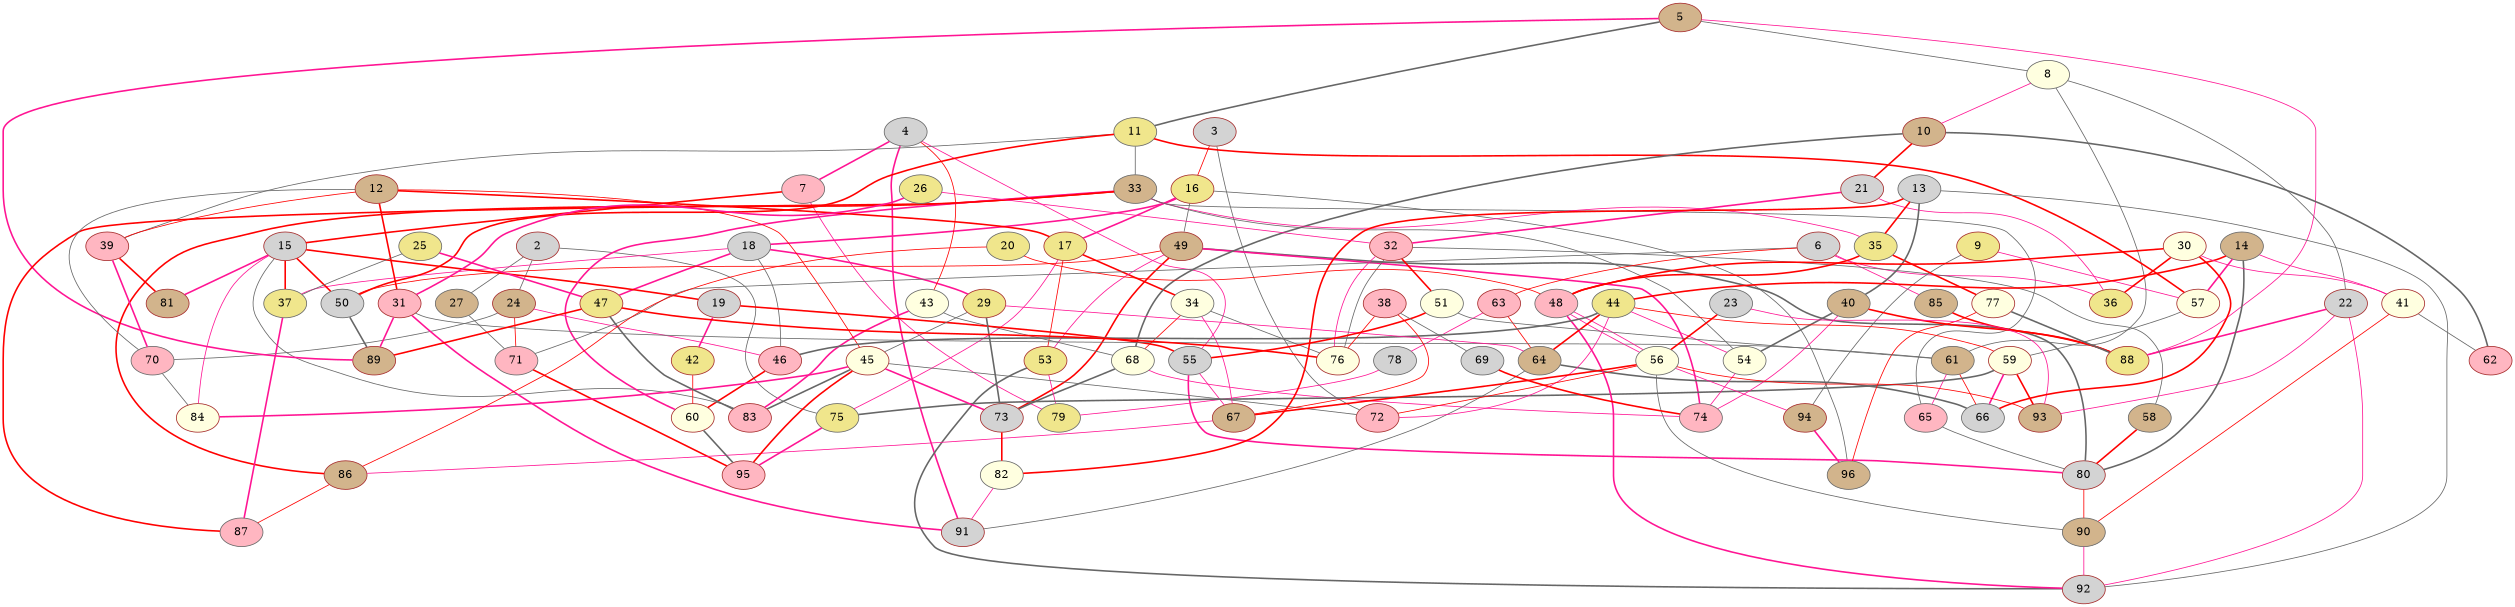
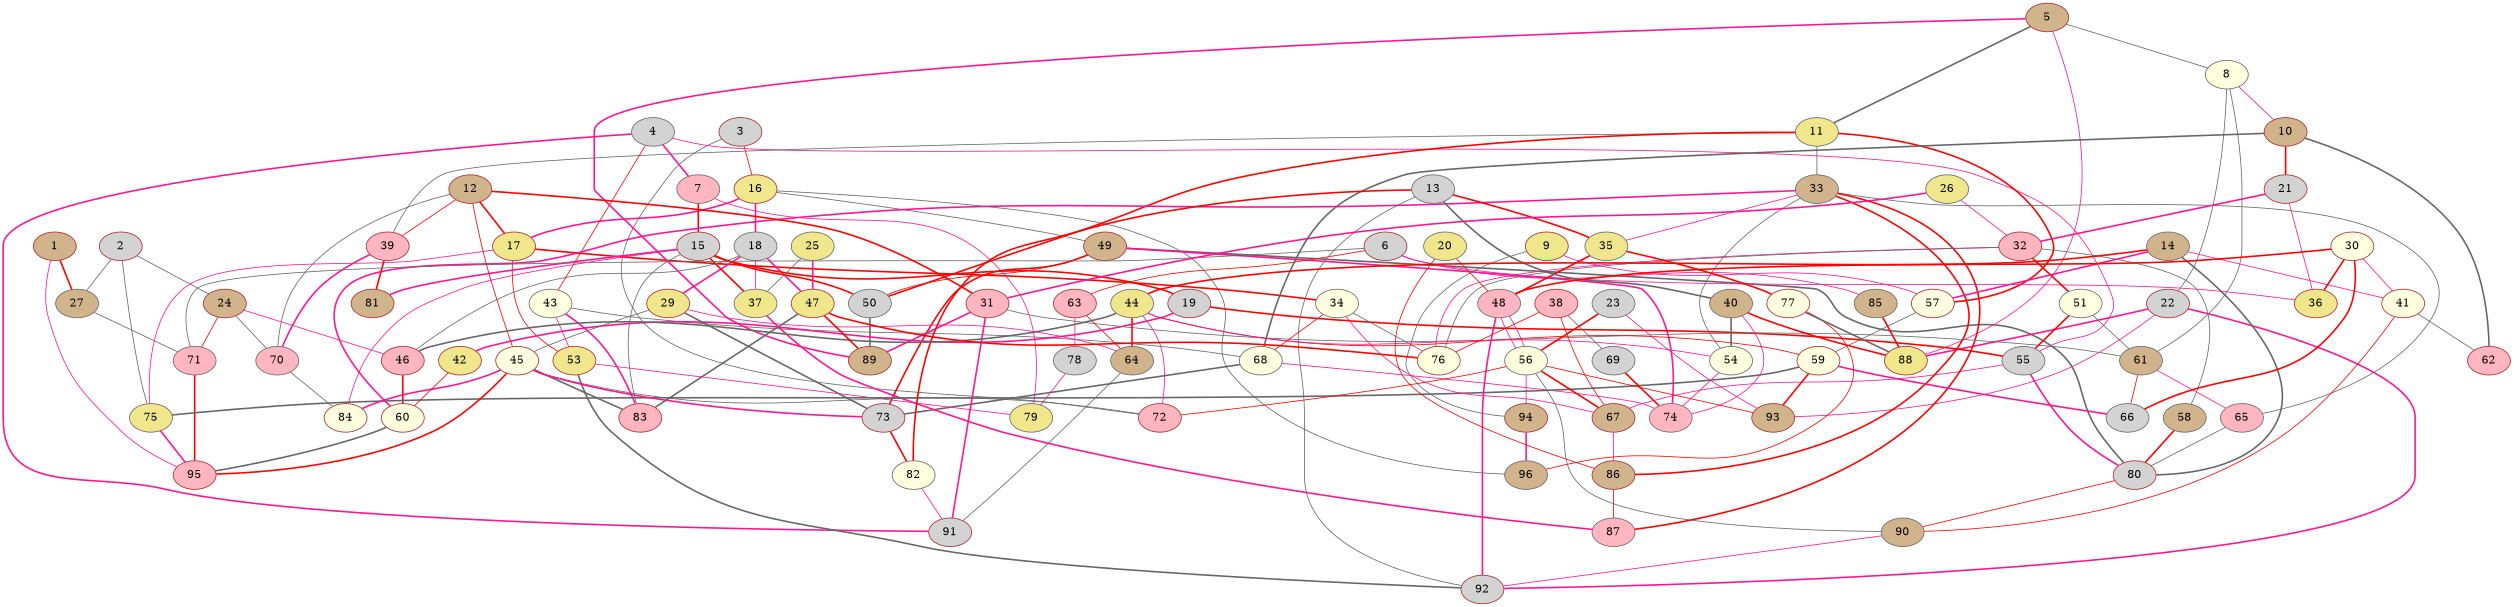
node "1": added
edge "49" -- "53": now "43" -- "53"
edge "64" -- "66": removed
edge "22" -- "92": style solid -> bold
